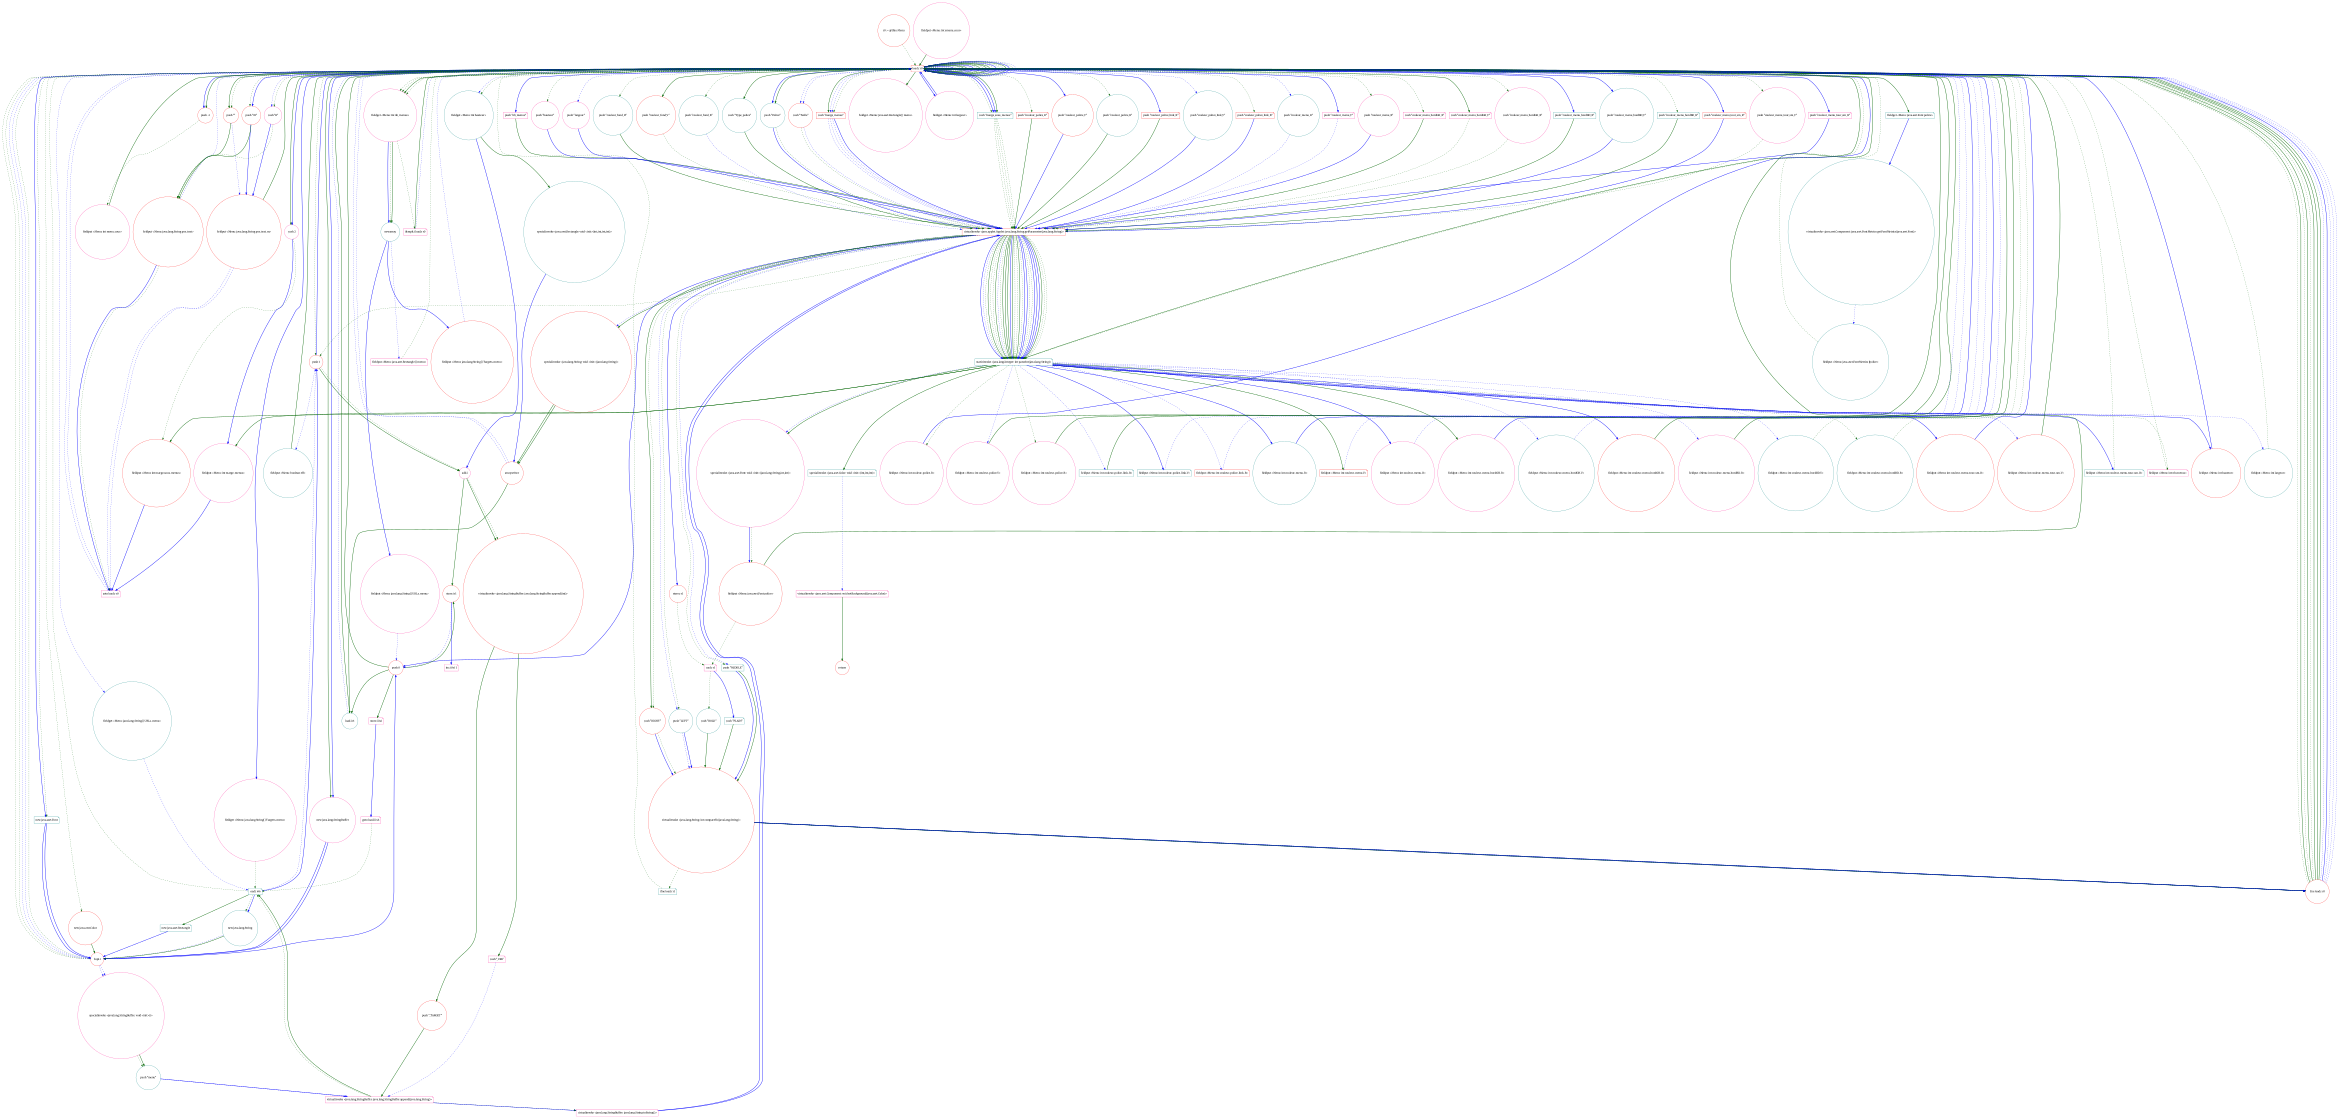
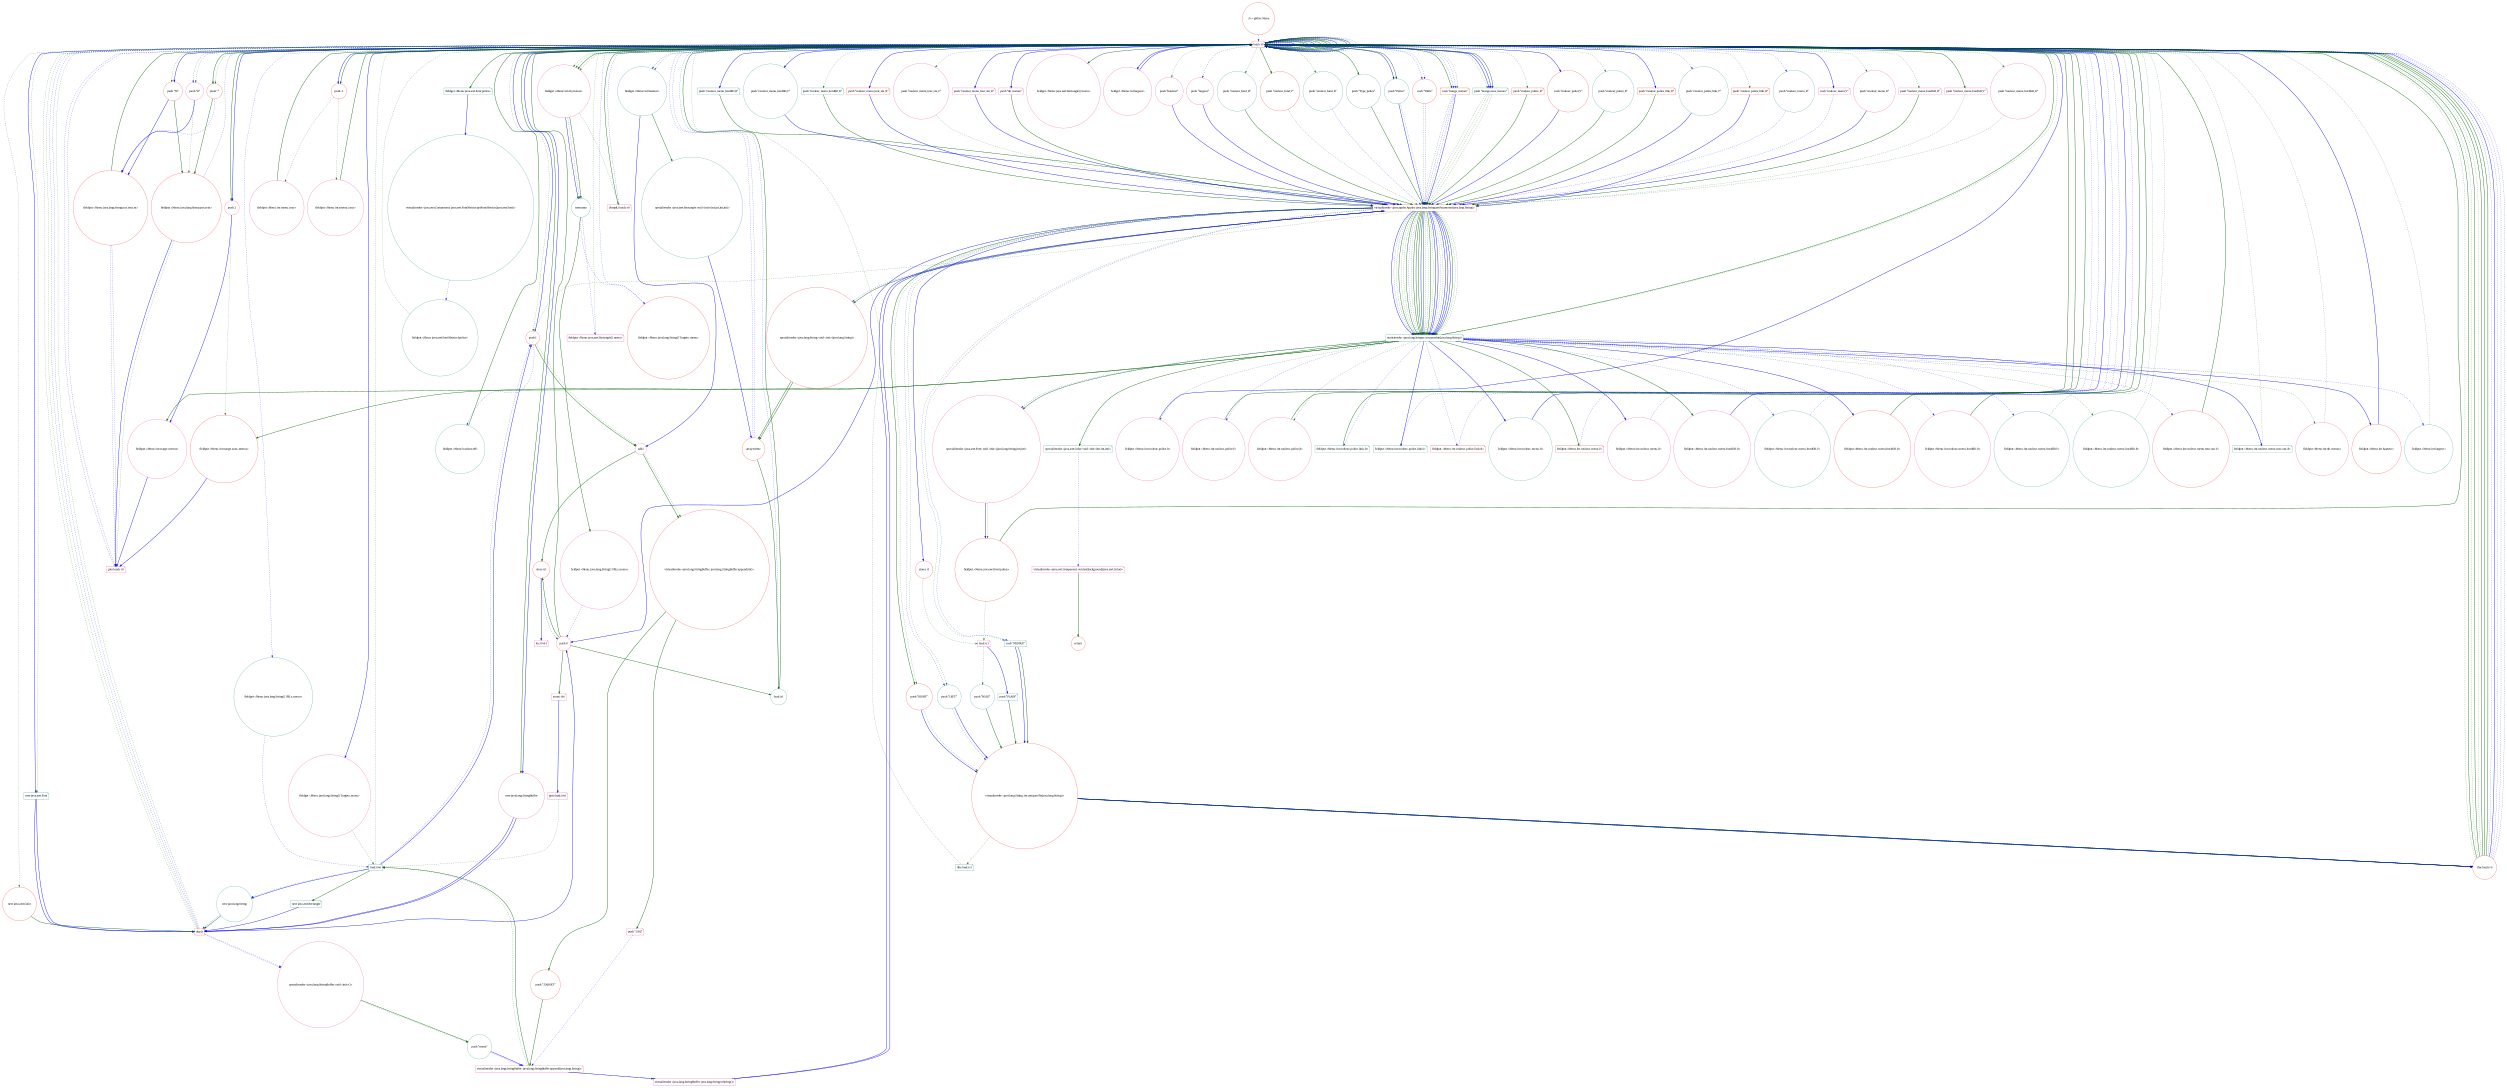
edge "r0 := @this: Menu" -> "load.r r0": color darkgreen -> blue
edge "push -1" -> "fieldput <Menu: int smenu_cour>": added
edge "newarray" -> "fieldput <Menu: java.lang.String[] Targets_menu>": style bold -> dashed
edge "newarray" -> "fieldput <Menu: java.lang.String[] URLs_menu>": color blue -> darkgreen
node "fieldput <Menu: int couleur_menu_tour_sm_R>": removed
node "fieldput <Menu: int nb_menus>": shape note -> circle
node "dup1.r": shape circle -> note
